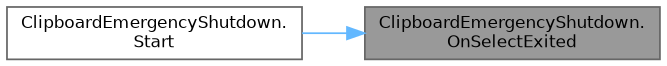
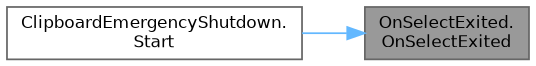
node "ClipboardEmergencyShutdown. OnSelectExited": label "ClipboardEmergencyShutdown. OnSelectExited" -> "OnSelectExited. OnSelectExited"
